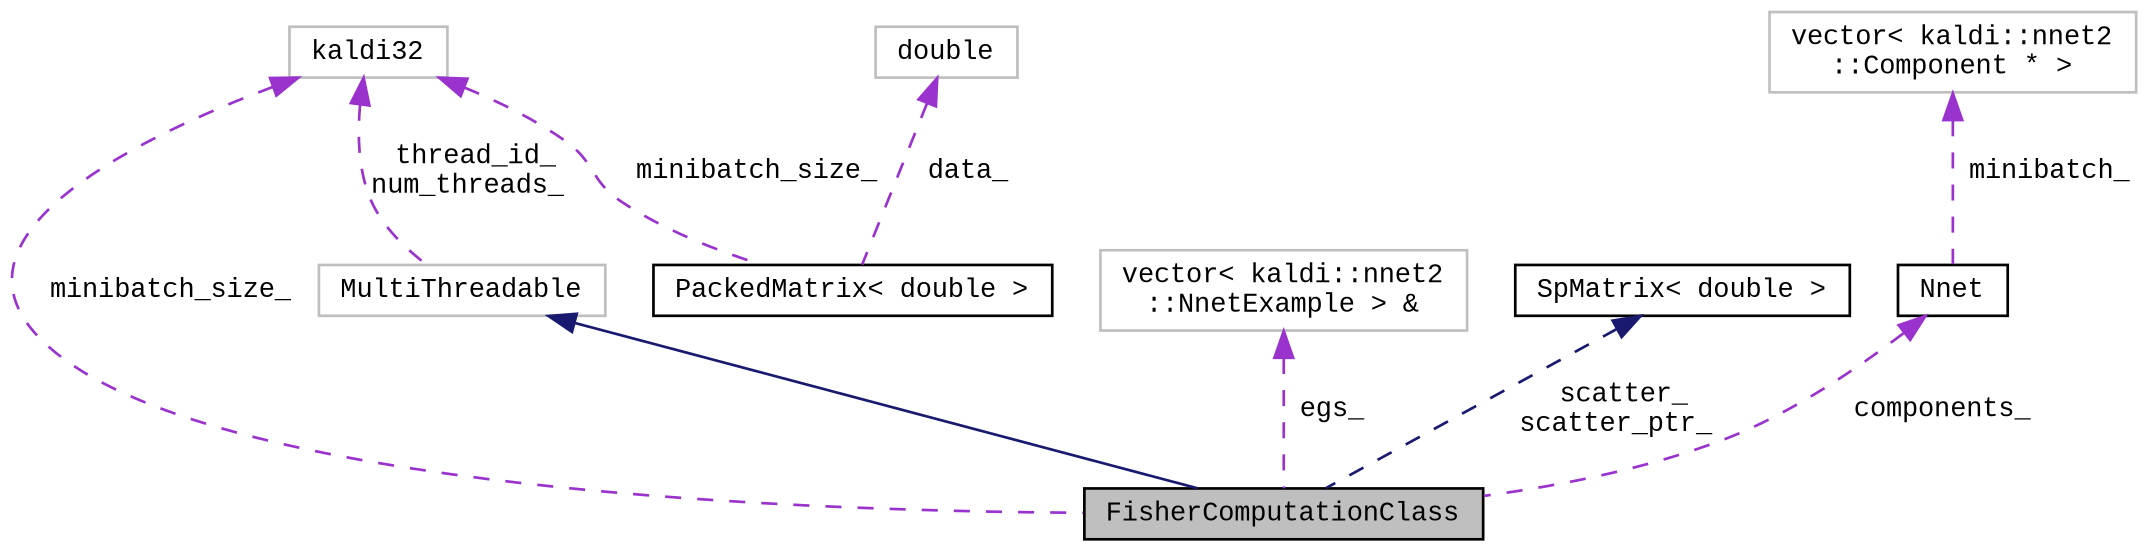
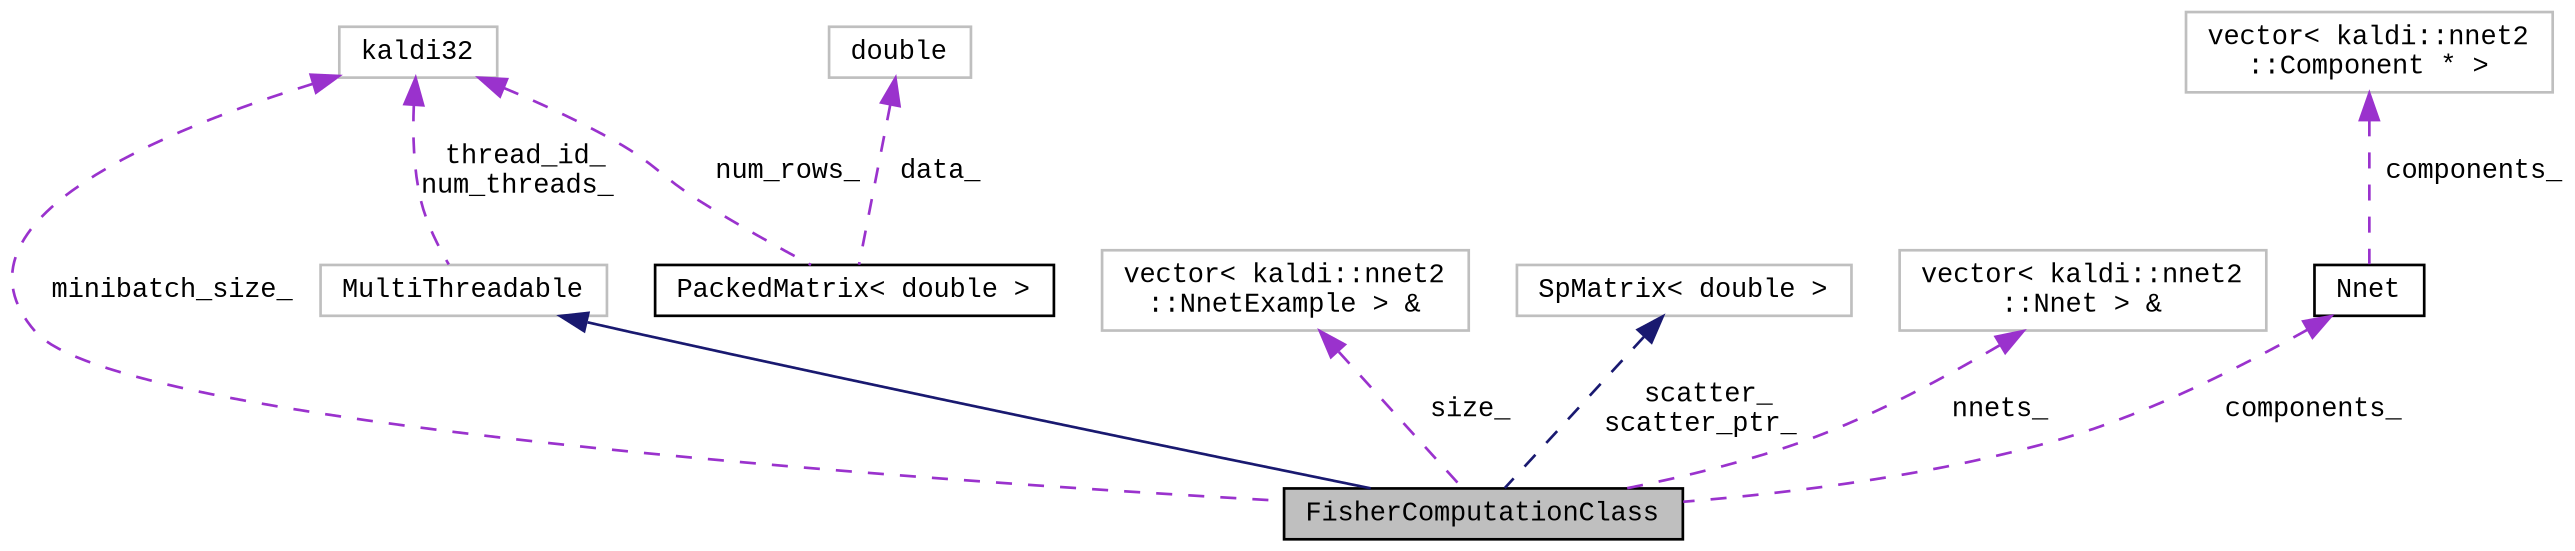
edge "PackedMatrix< double >" -> "kaldi32": label " minibatch_size_" -> " num_rows_"
edge "Nnet" -> "vector< kaldi::nnet2 ::Component * >": label " minibatch_" -> " components_"
node "SpMatrix< double >": color black -> grey75
node "vector< kaldi::nnet2 ::Nnet > &": added
edge "FisherComputationClass" -> "vector< kaldi::nnet2 ::NnetExample > &": label " egs_" -> " size_"
